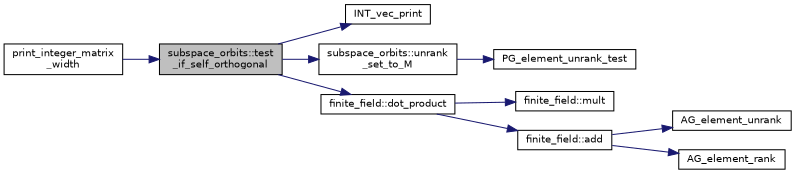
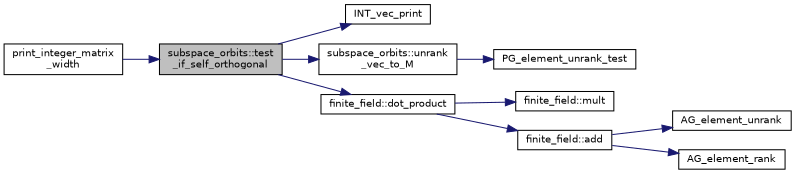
node "subspace_orbits::unrank _set_to_M": label "subspace_orbits::unrank _set_to_M" -> "subspace_orbits::unrank _vec_to_M"
